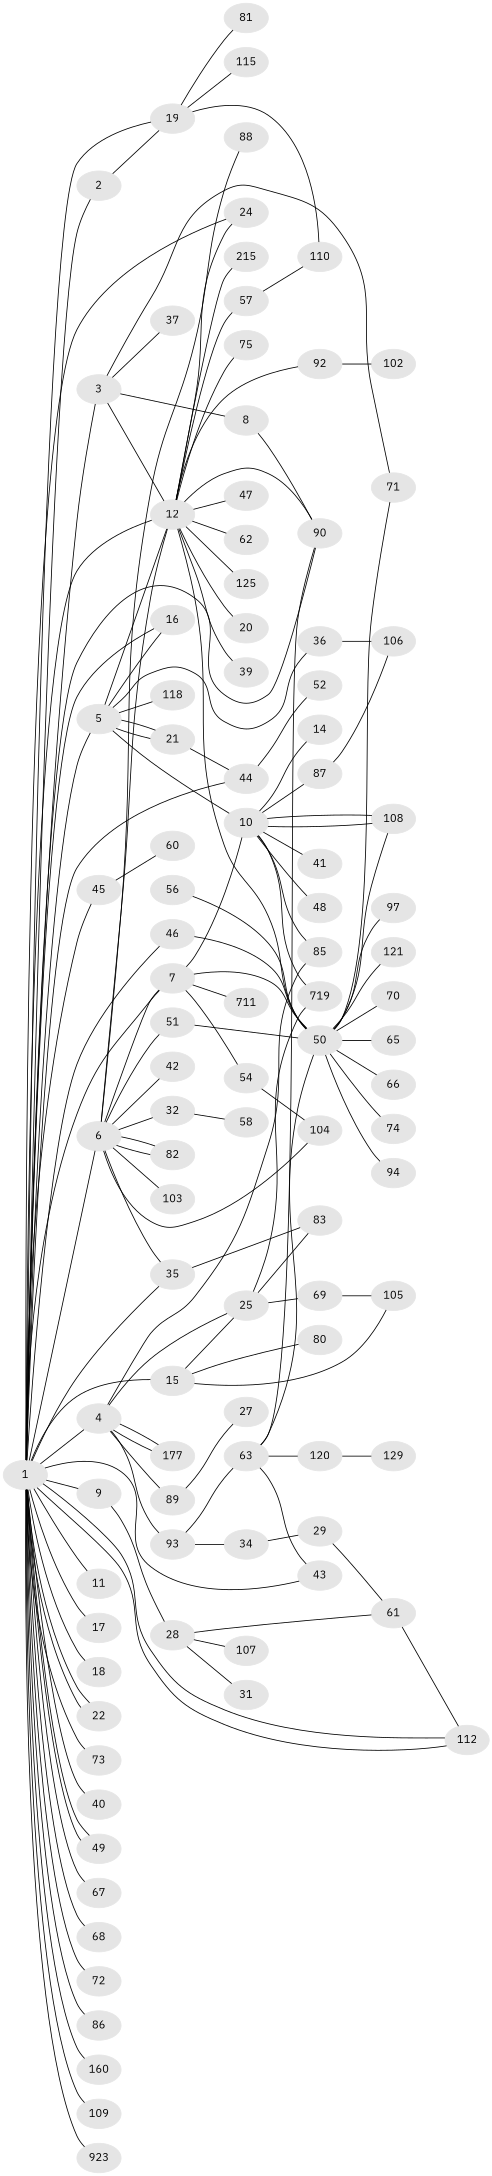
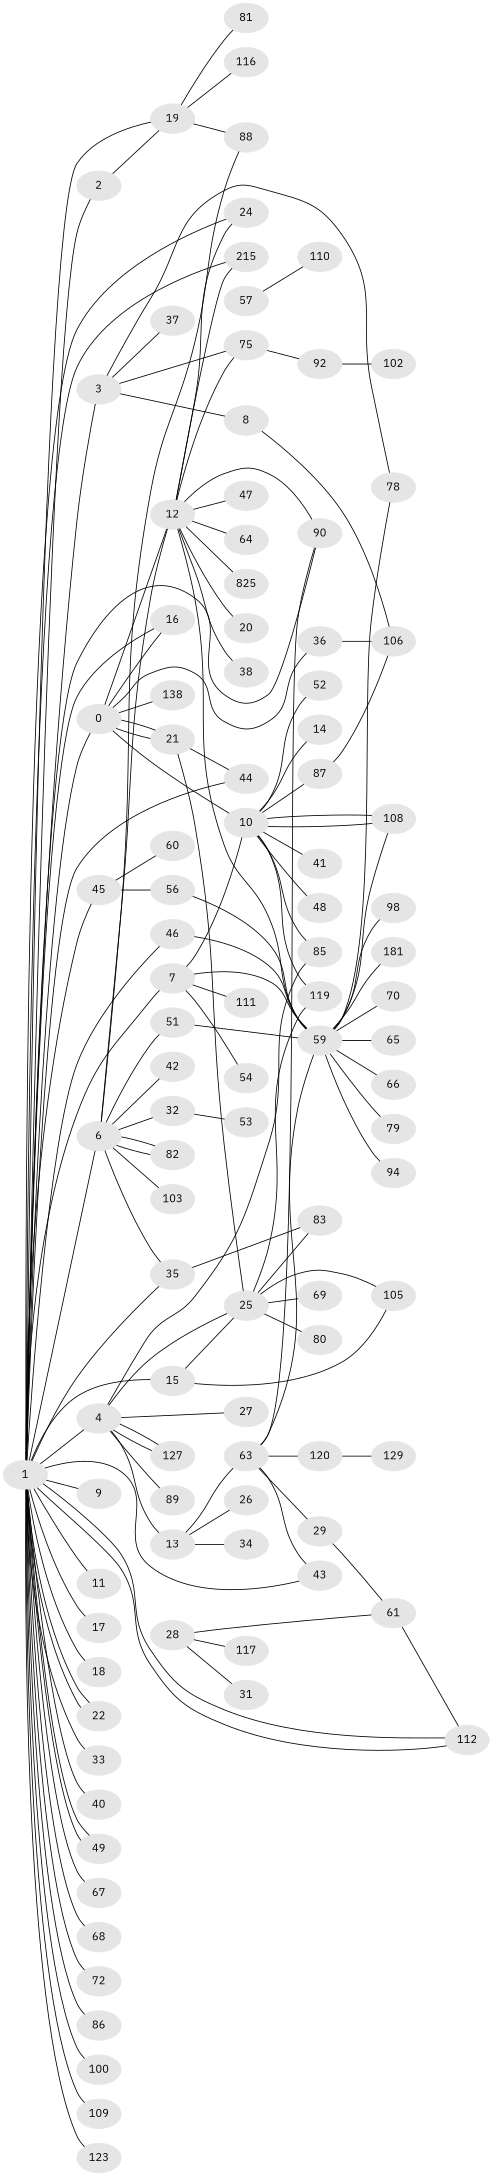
node "115": label "115" -> "116"
edge "19" -- "110": now "19" -- "88"
edge "57" -- "12": removed
edge "92" -- "12": now "92" -- "75"
edge "3" -- "12": now "3" -- "75"
edge "8" -- "90": now "8" -- "106"
node "71": label "71" -> "78"
node "62": label "62" -> "64"
node "125": label "125" -> "825"
node "39": label "39" -> "38"
node "118": label "118" -> "138"
node "5": label "5" -> "0"
edge "52" -- "44": now "52" -- "10"
edge "45" -- "56": added
node "97": label "97" -> "98"
node "121": label "121" -> "181"
edge "12" -- "1": now "215" -- "1"
node "719": label "719" -> "119"
node "711": label "711" -> "111"
edge "21" -- "25": added
node "50": label "50" -> "59"
edge "7" -- "6": removed
node "58": label "58" -> "53"
node "74": label "74" -> "79"
node "104": removed
edge "69" -- "105": now "25" -- "105"
edge "80" -- "15": now "80" -- "25"
node "177": label "177" -> "127"
edge "27" -- "89": now "27" -- "4"
node "26": added
edge "29" -- "34": now "29" -- "63"
node "93": label "93" -> "13"
edge "9" -- "28": removed
node "107": label "107" -> "117"
node "73": label "73" -> "33"
node "160": label "160" -> "100"
node "923": label "923" -> "123"
